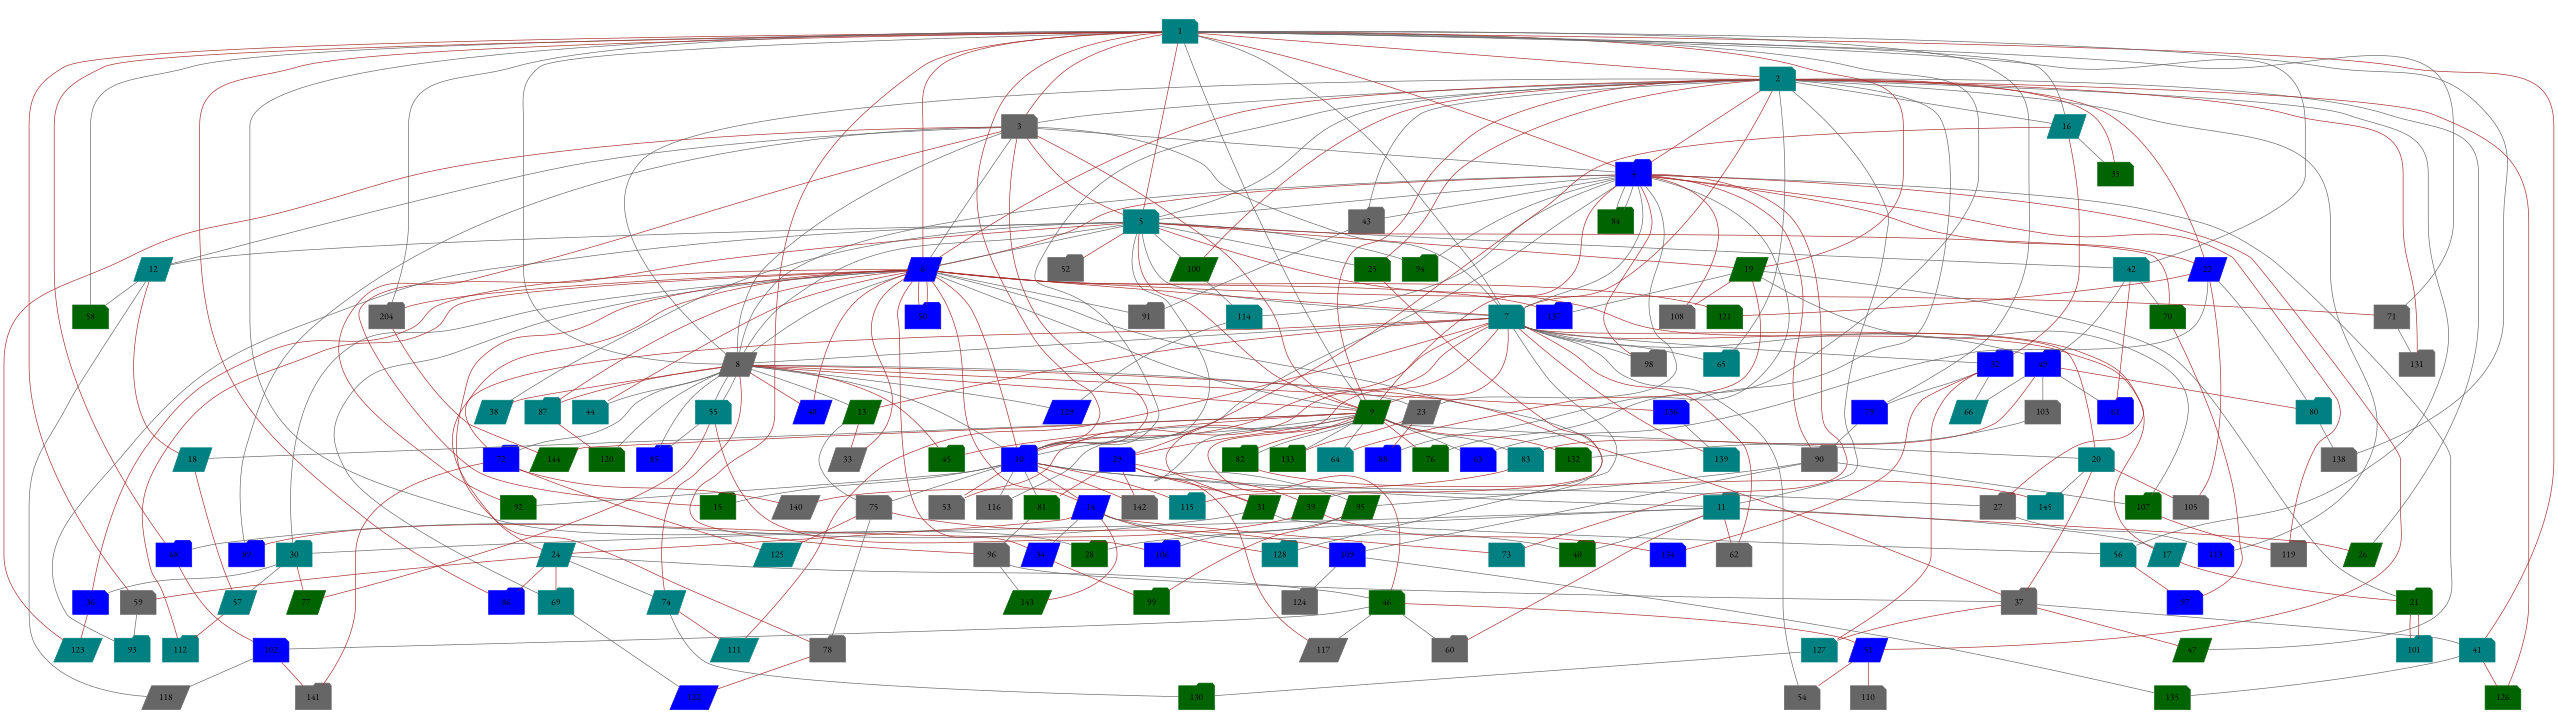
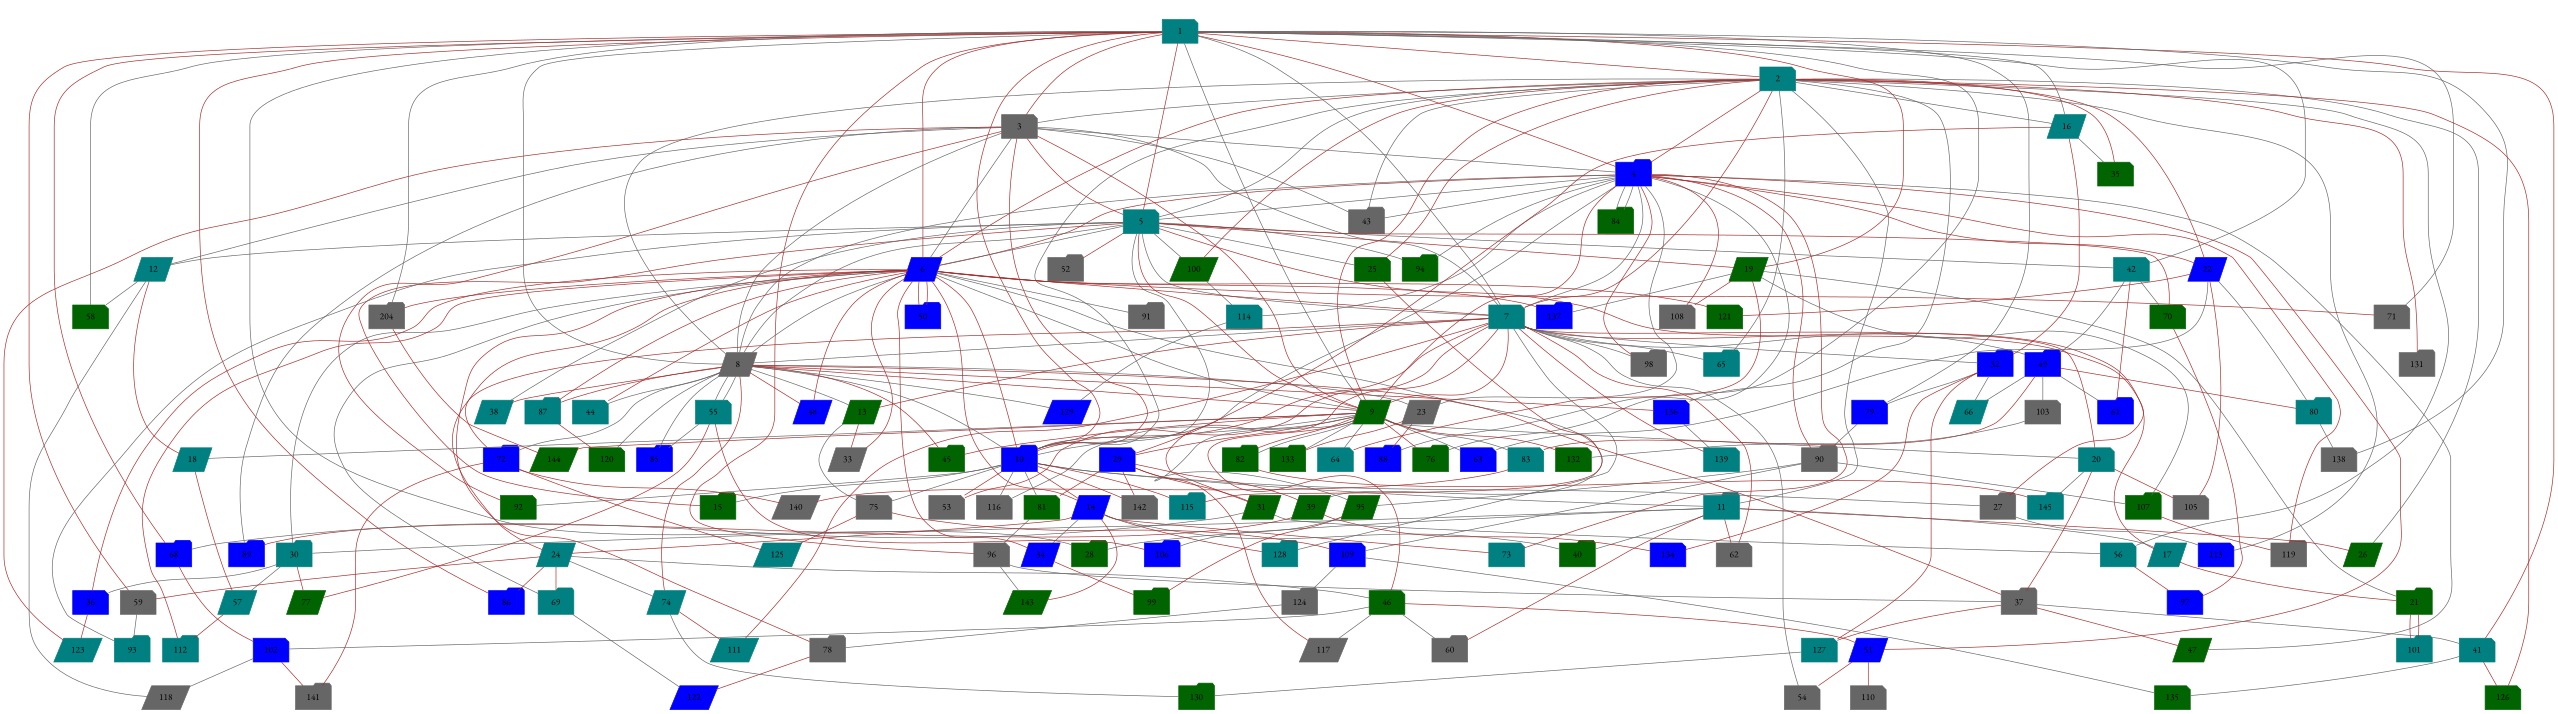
edge "43" -- "91": now "43" -- "3"
edge "71" -- "131": removed
edge "75" -- "78": now "124" -- "78"
